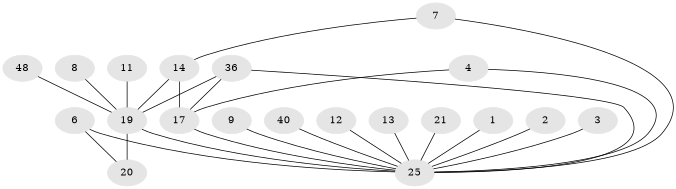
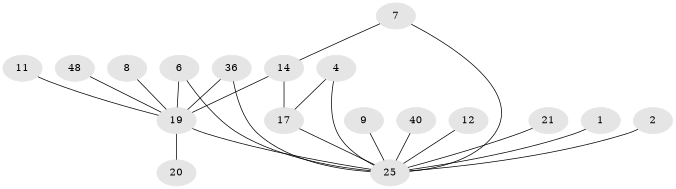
edge "36" -- "17": removed
node "13": removed
node "3": removed
edge "6" -- "20": now "6" -- "19"
